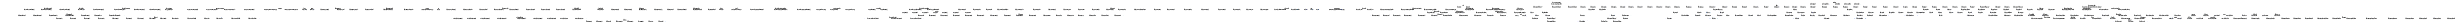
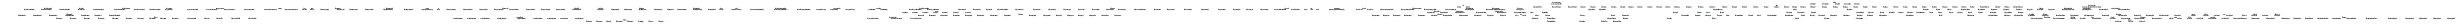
node "Catalyst::Request::BEGIN@9": removed
